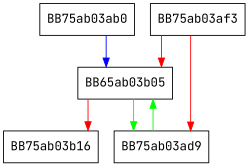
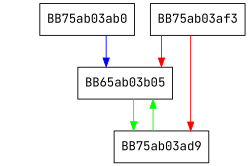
node "BB75ab03b16": removed
